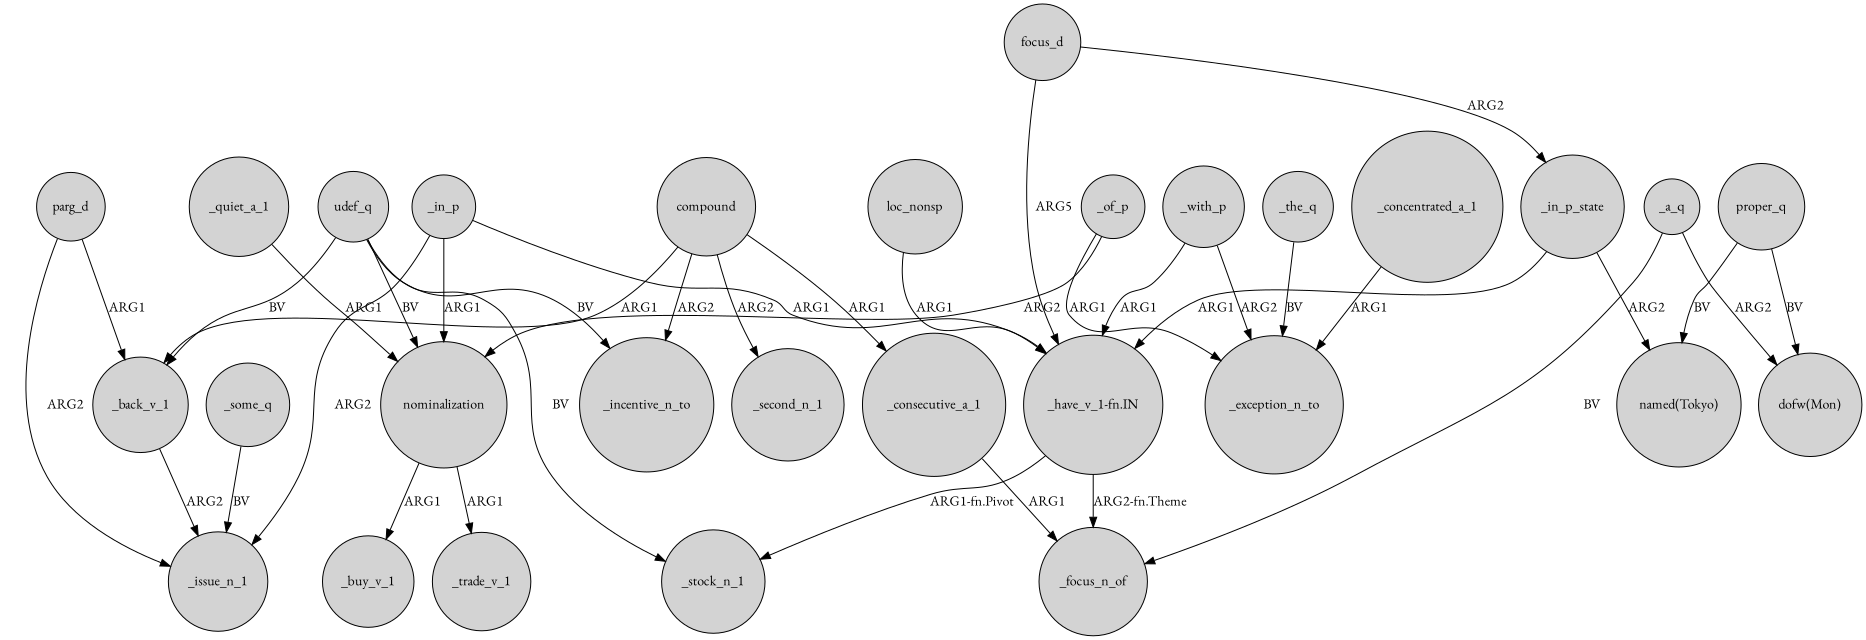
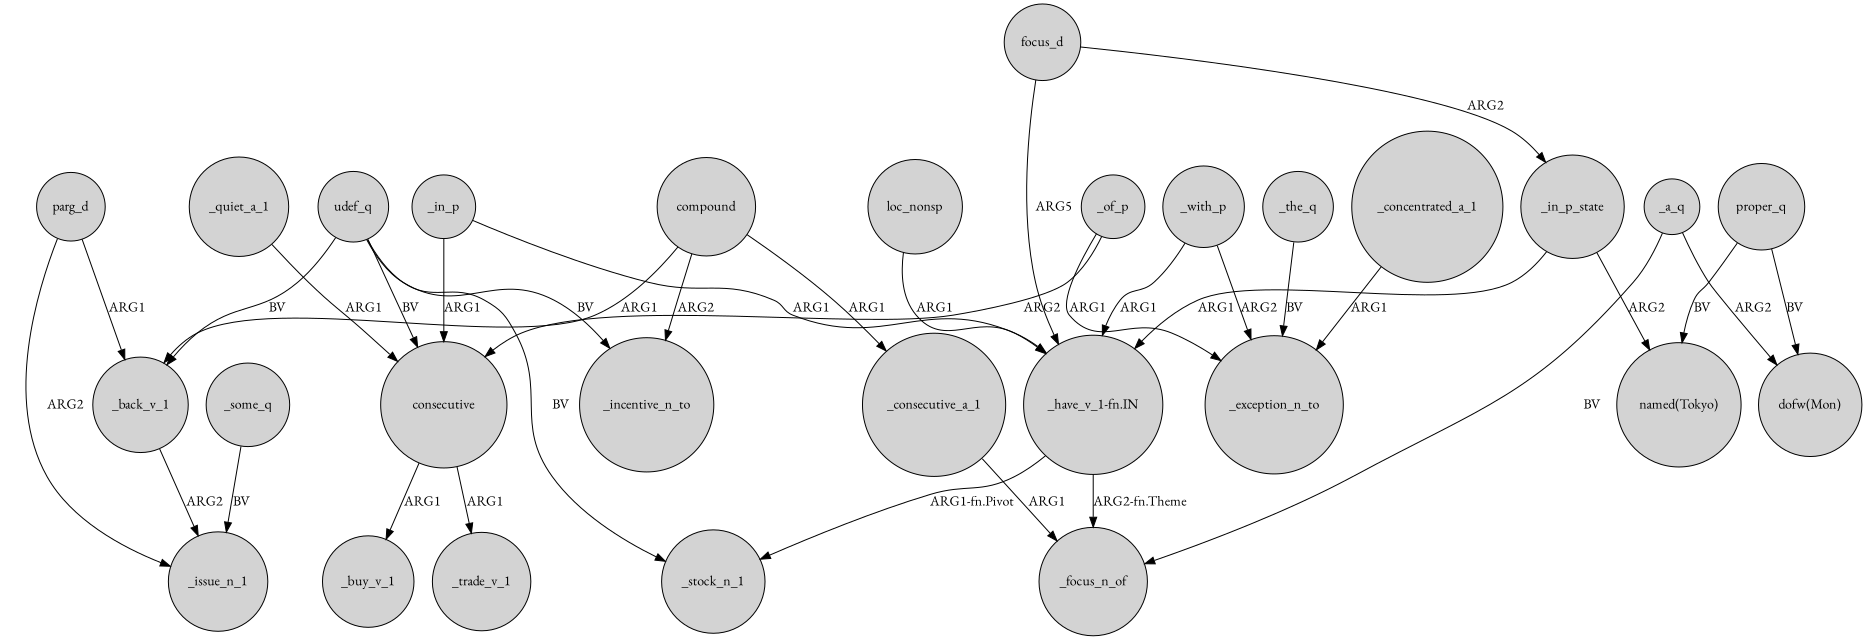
edge "_in_p" -> "_issue_n_1": removed, label "ARG2"
node "nominalization": label "nominalization" -> "consecutive"
node "_second_n_1": removed
